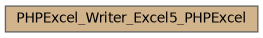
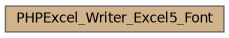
node "PHPExcel_Writer_Excel5_PHPExcel": label "PHPExcel_Writer_Excel5_PHPExcel" -> "PHPExcel_Writer_Excel5_Font"
